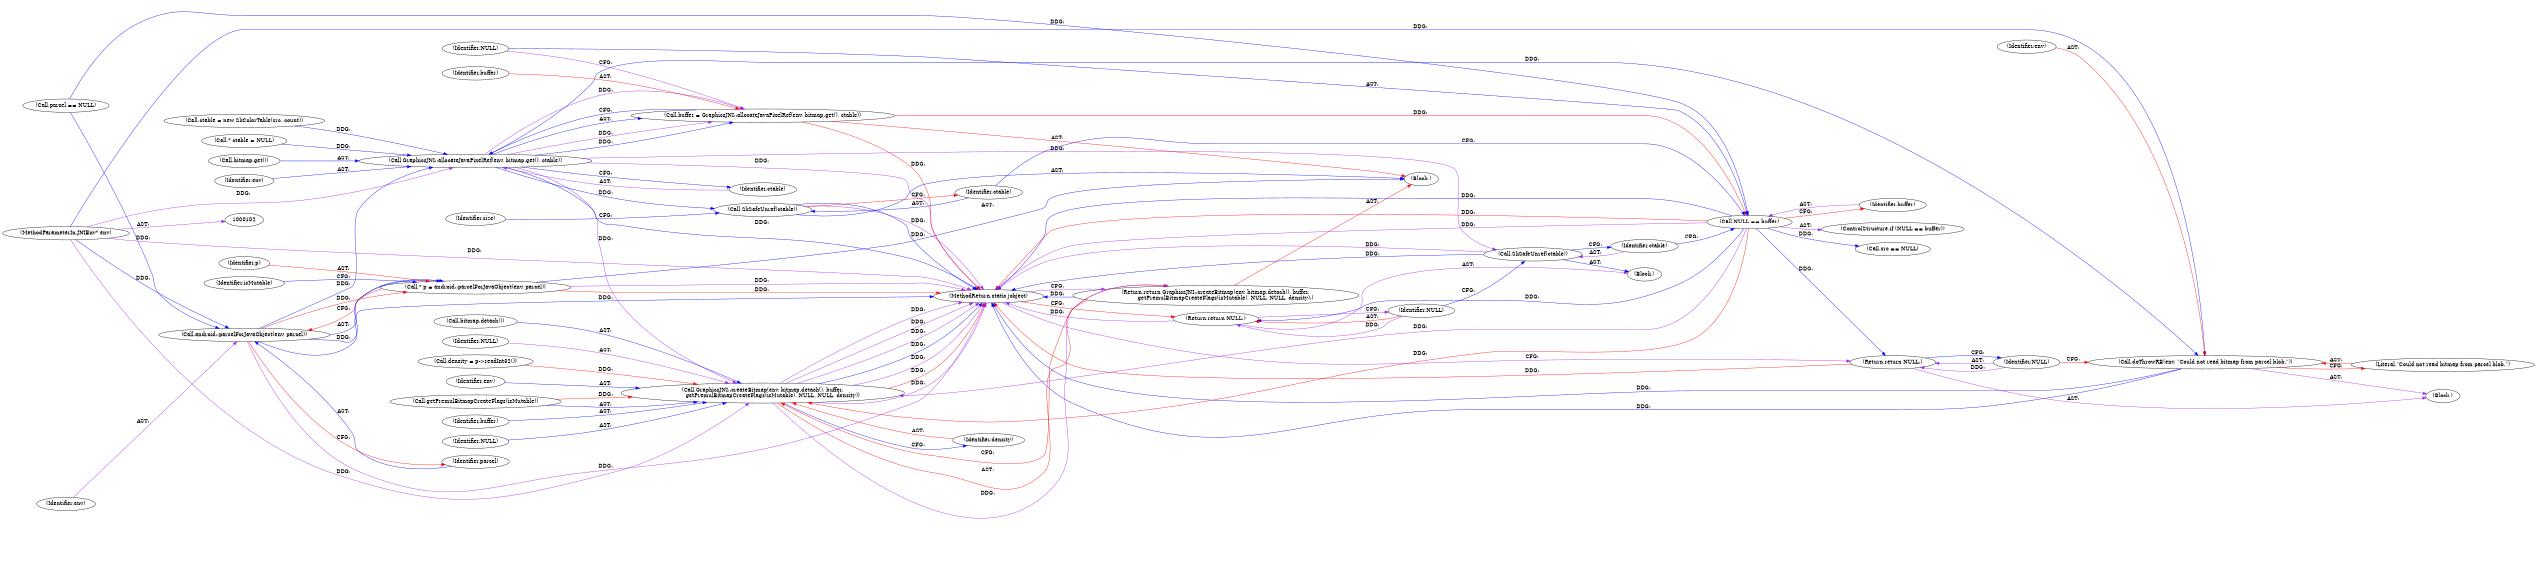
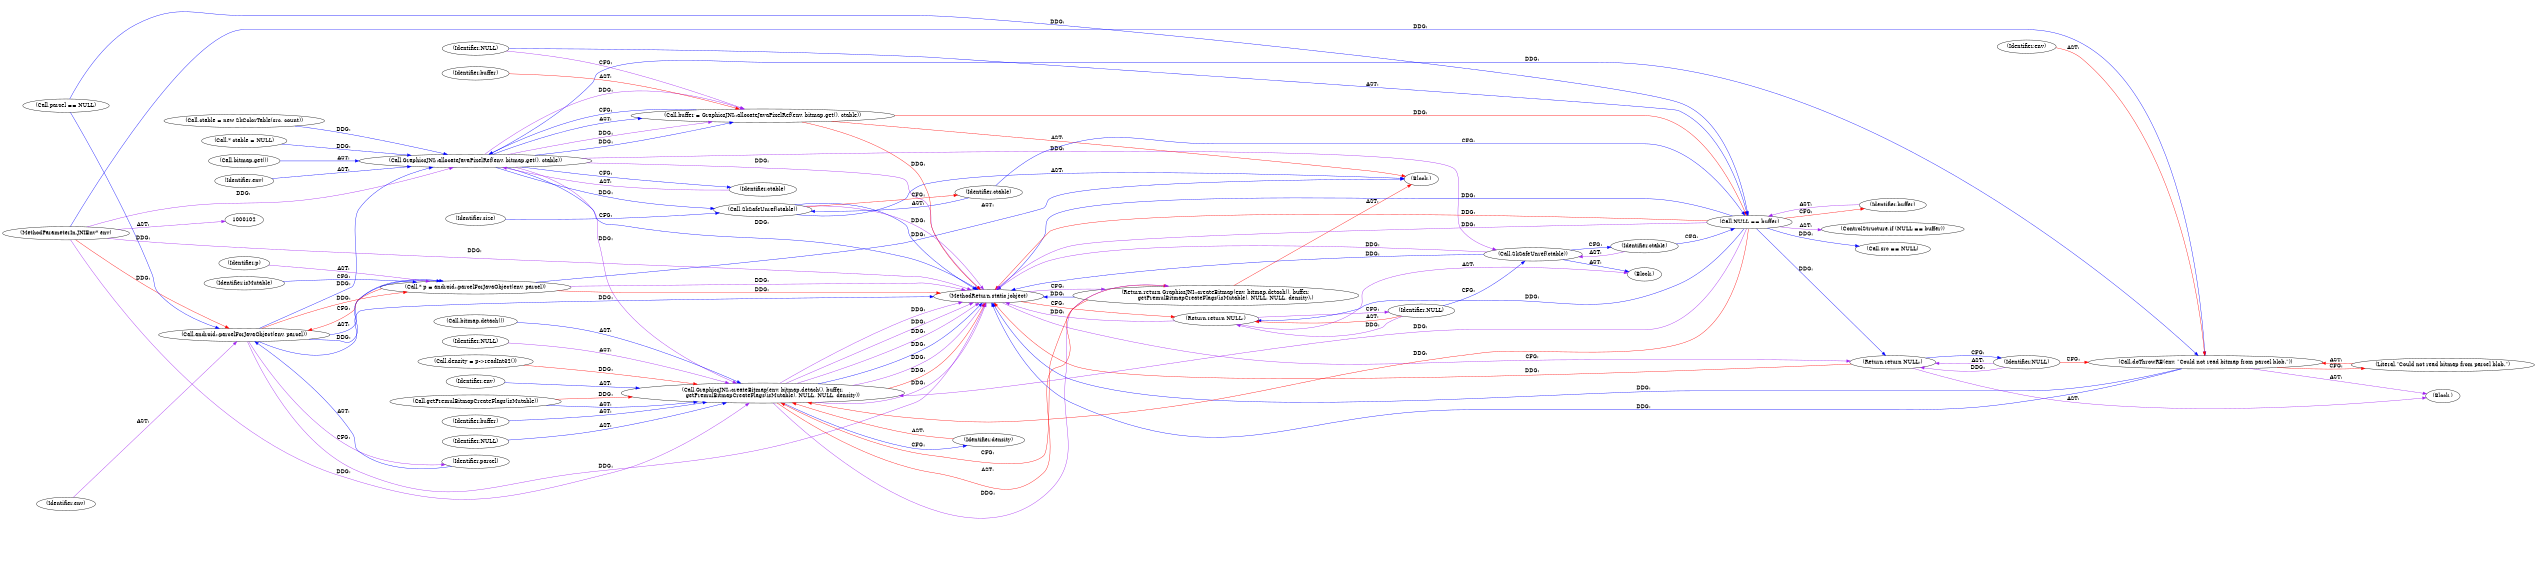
edge "(Identifier,p)" -> "(Call,* p = android::parcelForJavaObject(env, parcel))": color red -> purple
edge "(MethodParameterIn,JNIEnv* env)" -> "(Call,android::parcelForJavaObject(env, parcel))": color blue -> red
edge "(Call,android::parcelForJavaObject(env, parcel))" -> "(Identifier,parcel)": color red -> purple
